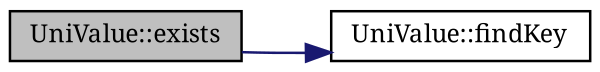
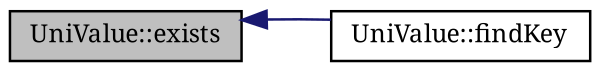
edge "UniValue::exists" -> "UniValue::findKey": reversed
